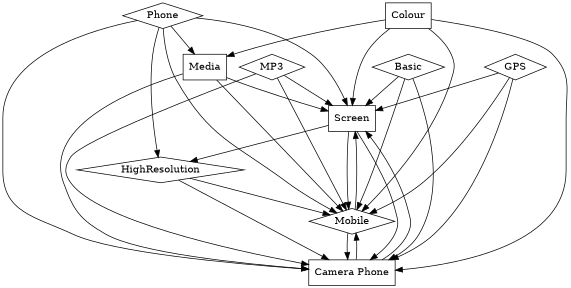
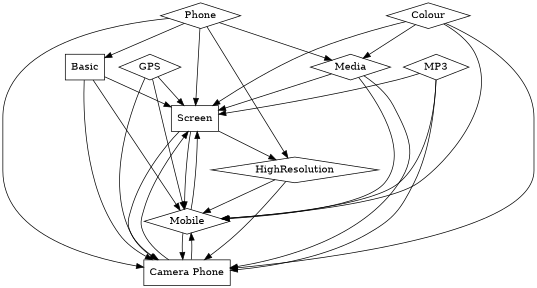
node "Colour": shape box -> diamond
node "Media": shape box -> diamond
node "Basic": shape diamond -> box
edge "Phone" -> "Mobile": now "Phone" -> "Basic"
